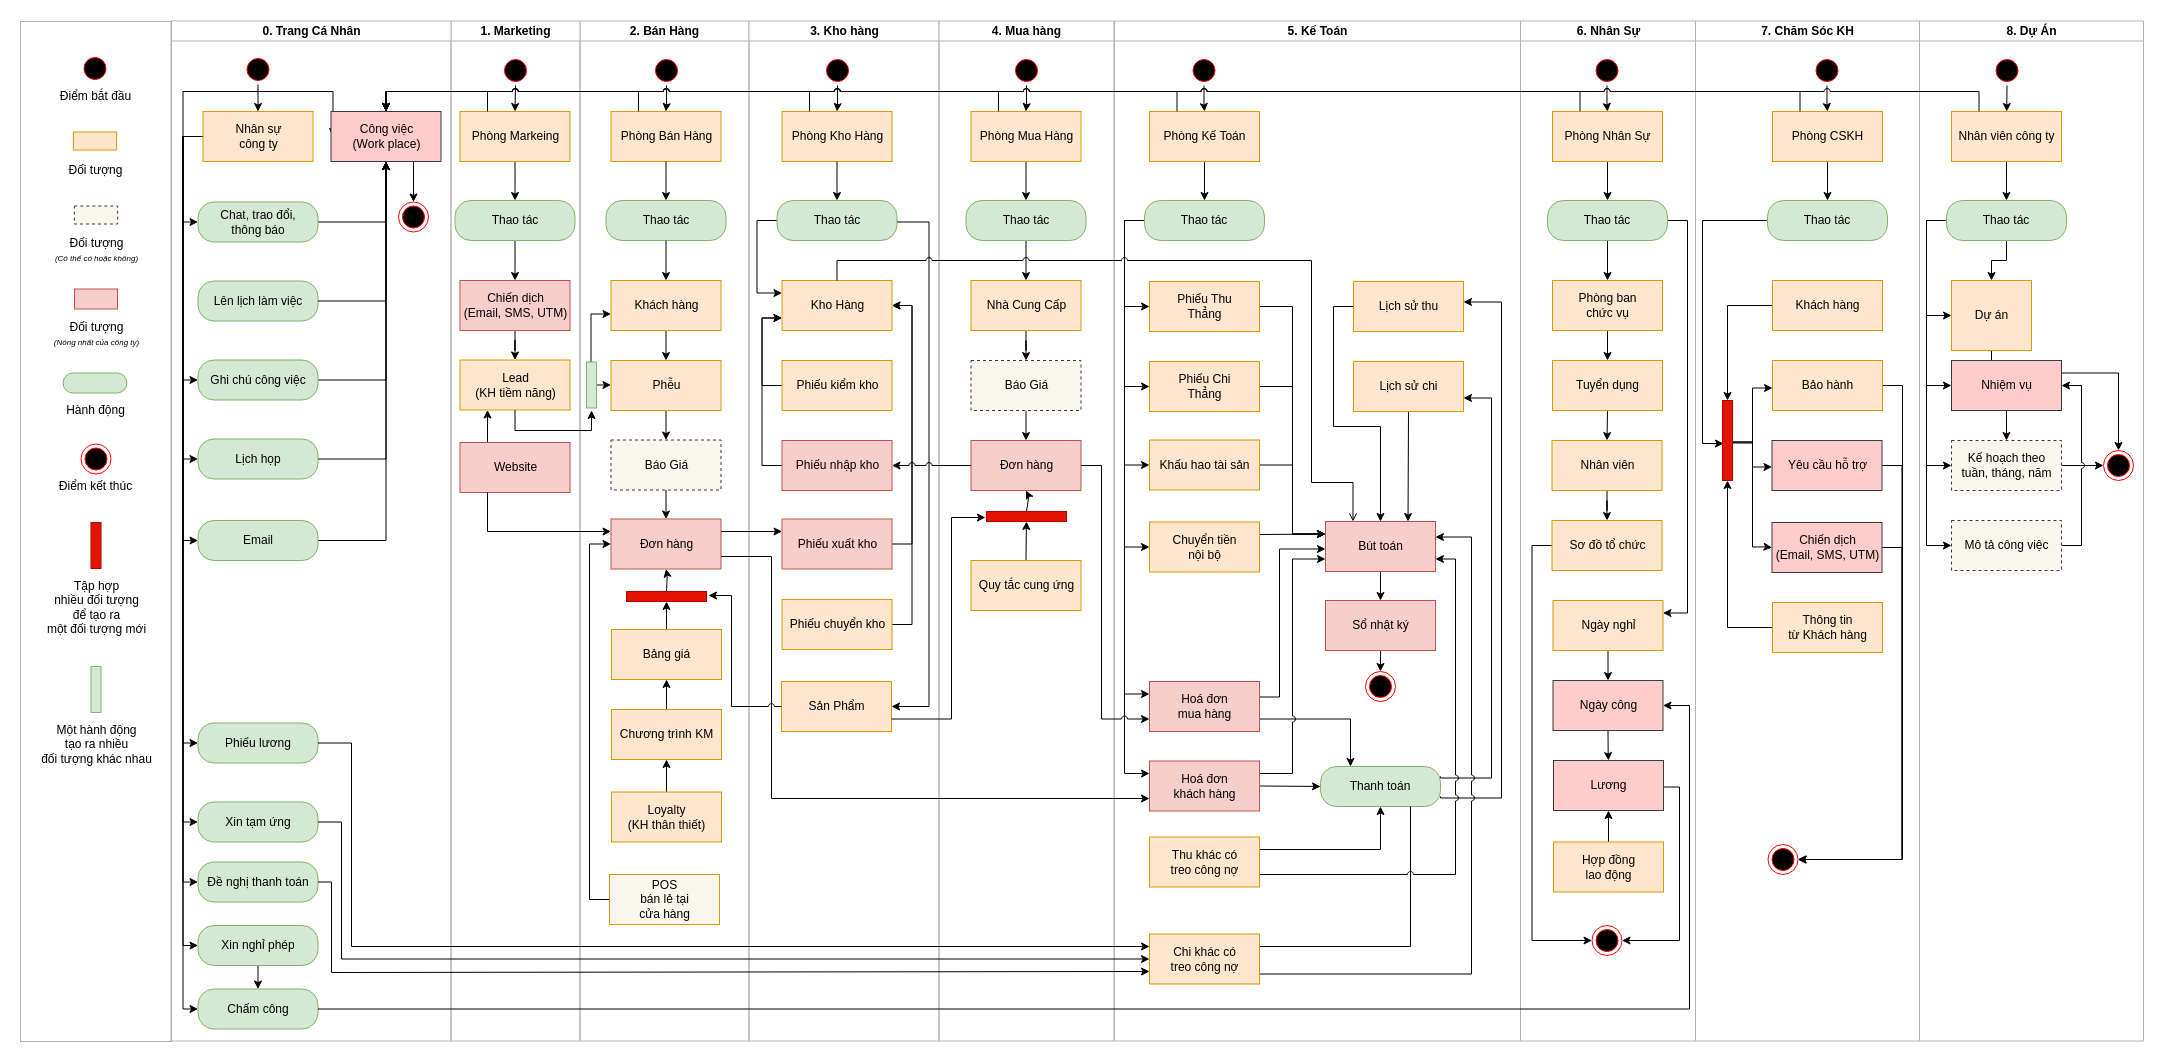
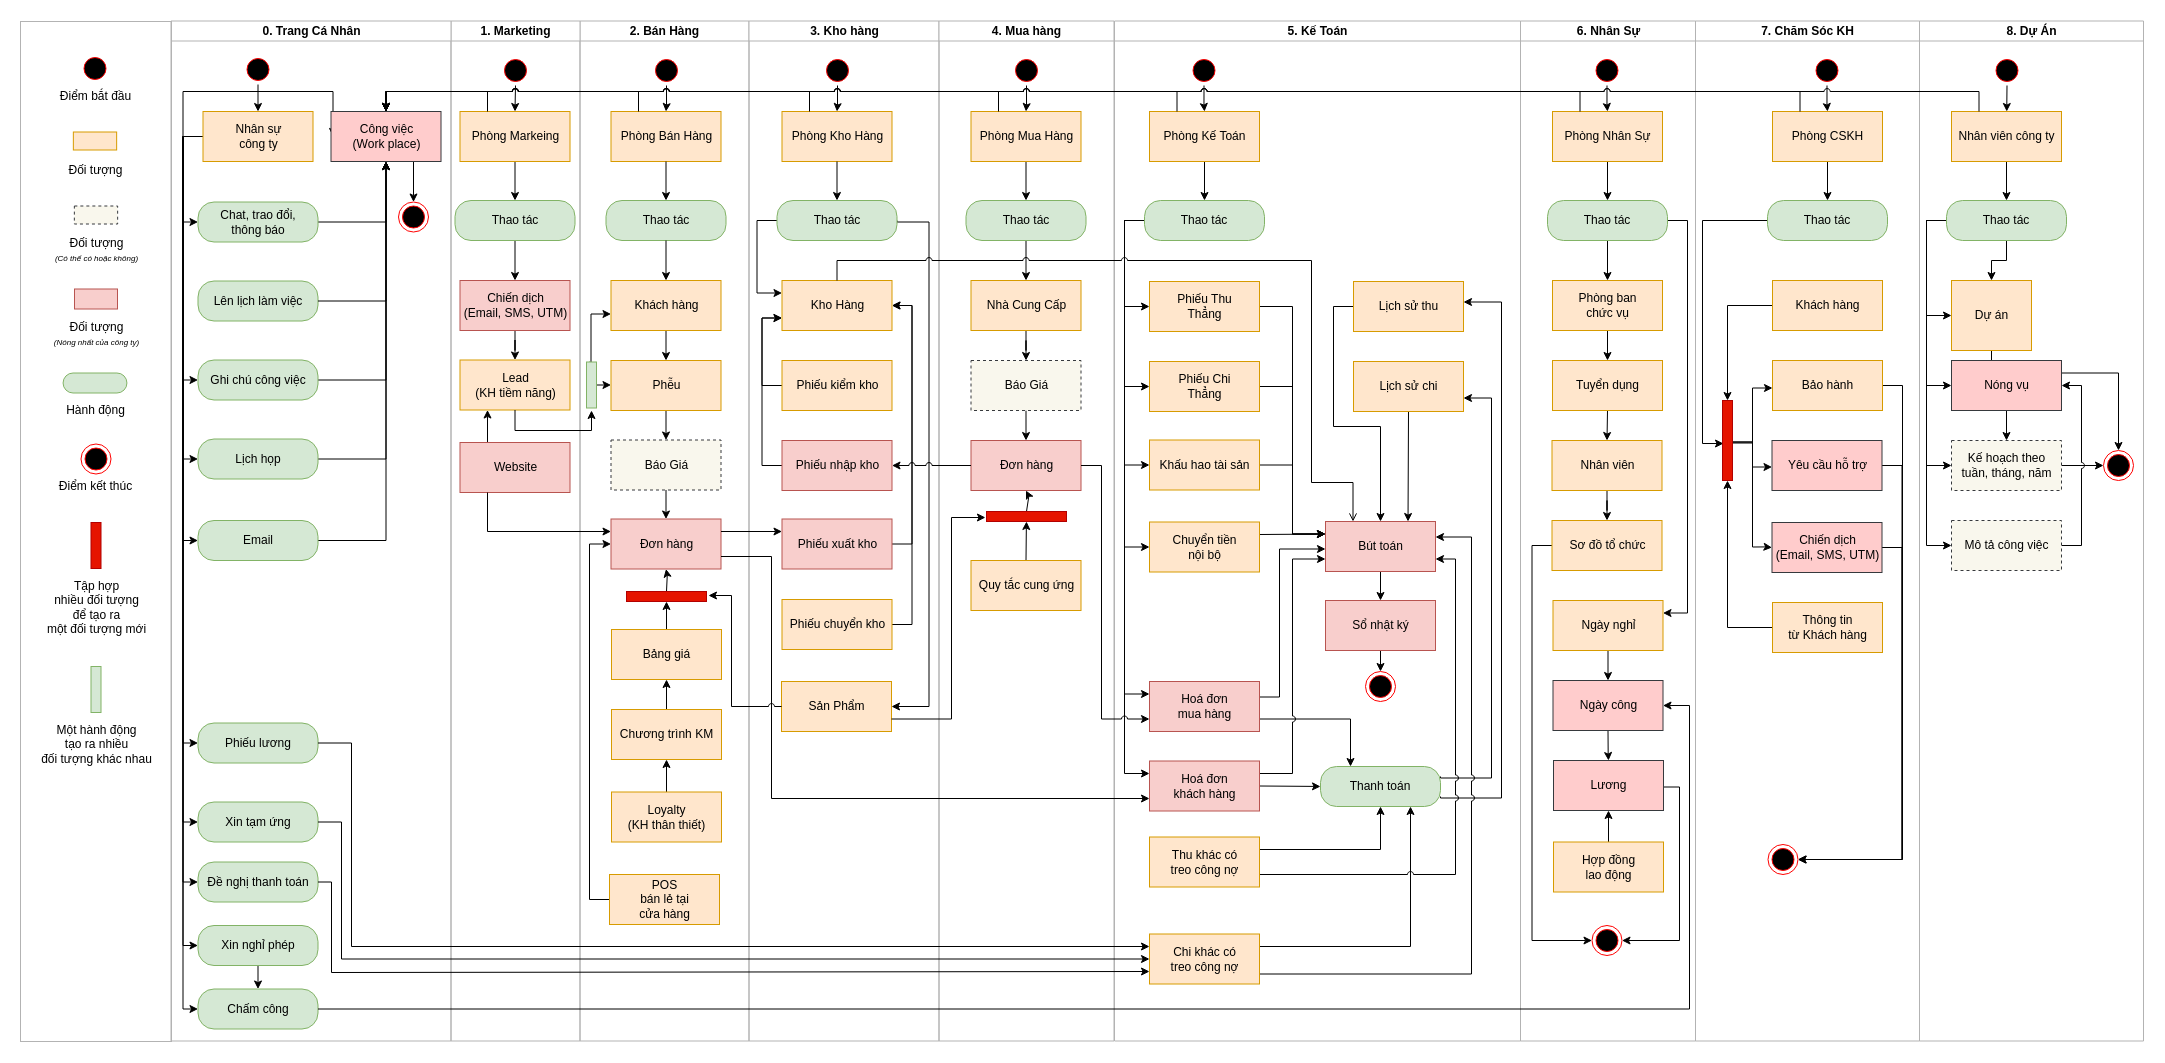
node "Nhiệm vụ": label "Nhiệm vụ" -> "Nóng vụ"
edge "Thanh toán" -- "Chi khác có treo công nợ": arrowhead none -> classic
node "POS bán lẻ tại cửa hàng": fillcolor #f9f7ed -> #ffe6cc
